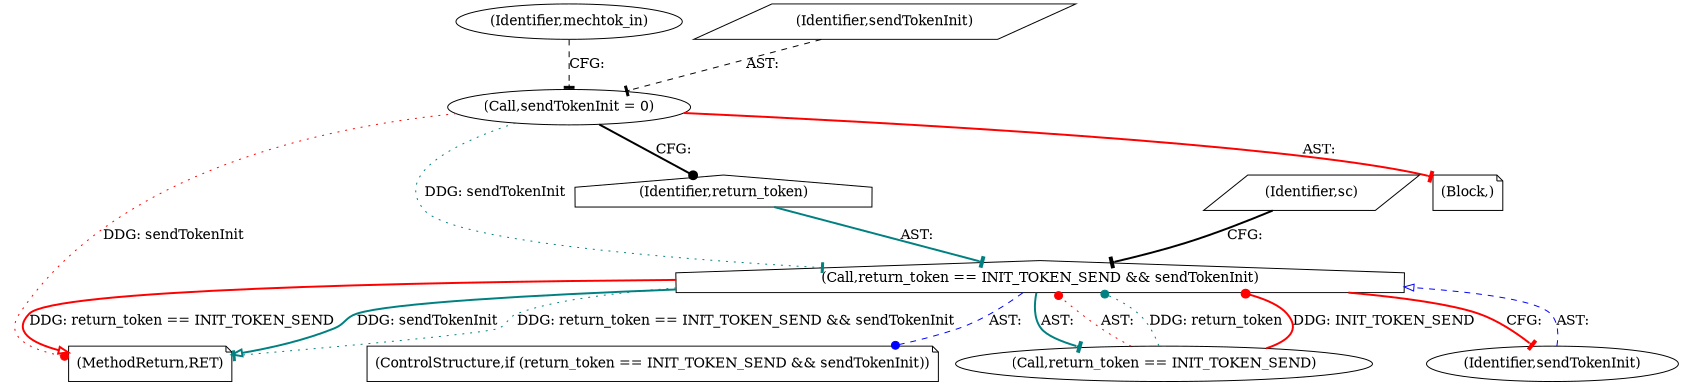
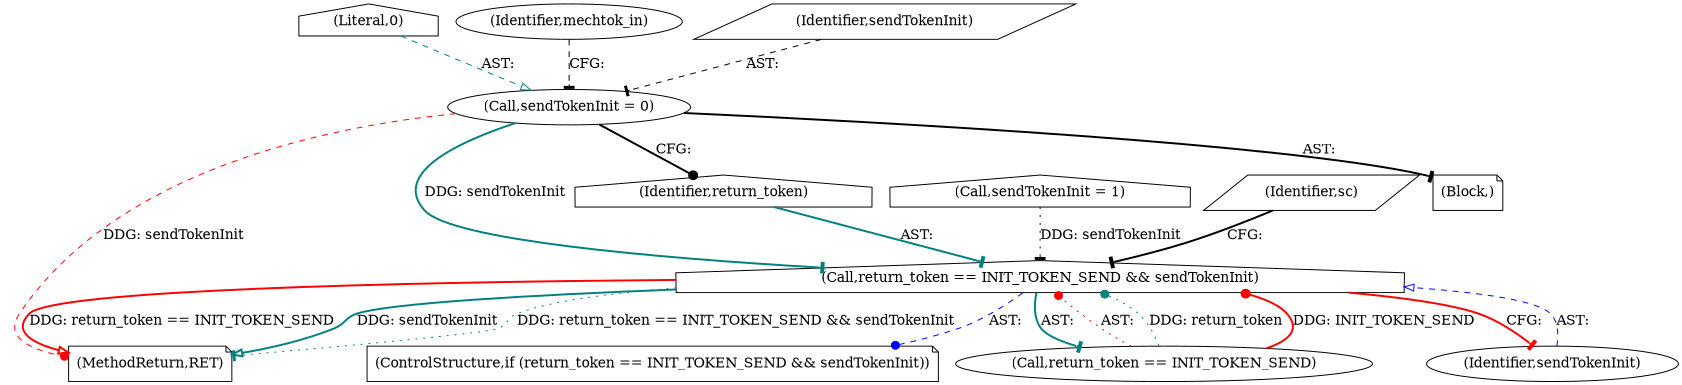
node "(Literal,0)": added
edge "(Call,sendTokenInit = 0)" -> "(Block,)": color red -> black
edge "(Call,sendTokenInit = 0)" -> "(MethodReturn,RET)": style dotted -> dashed
node "(Call,sendTokenInit = 1)": added
edge "(Call,sendTokenInit = 0)" -> "(Call,return_token == INIT_TOKEN_SEND && sendTokenInit)": style dotted -> bold
